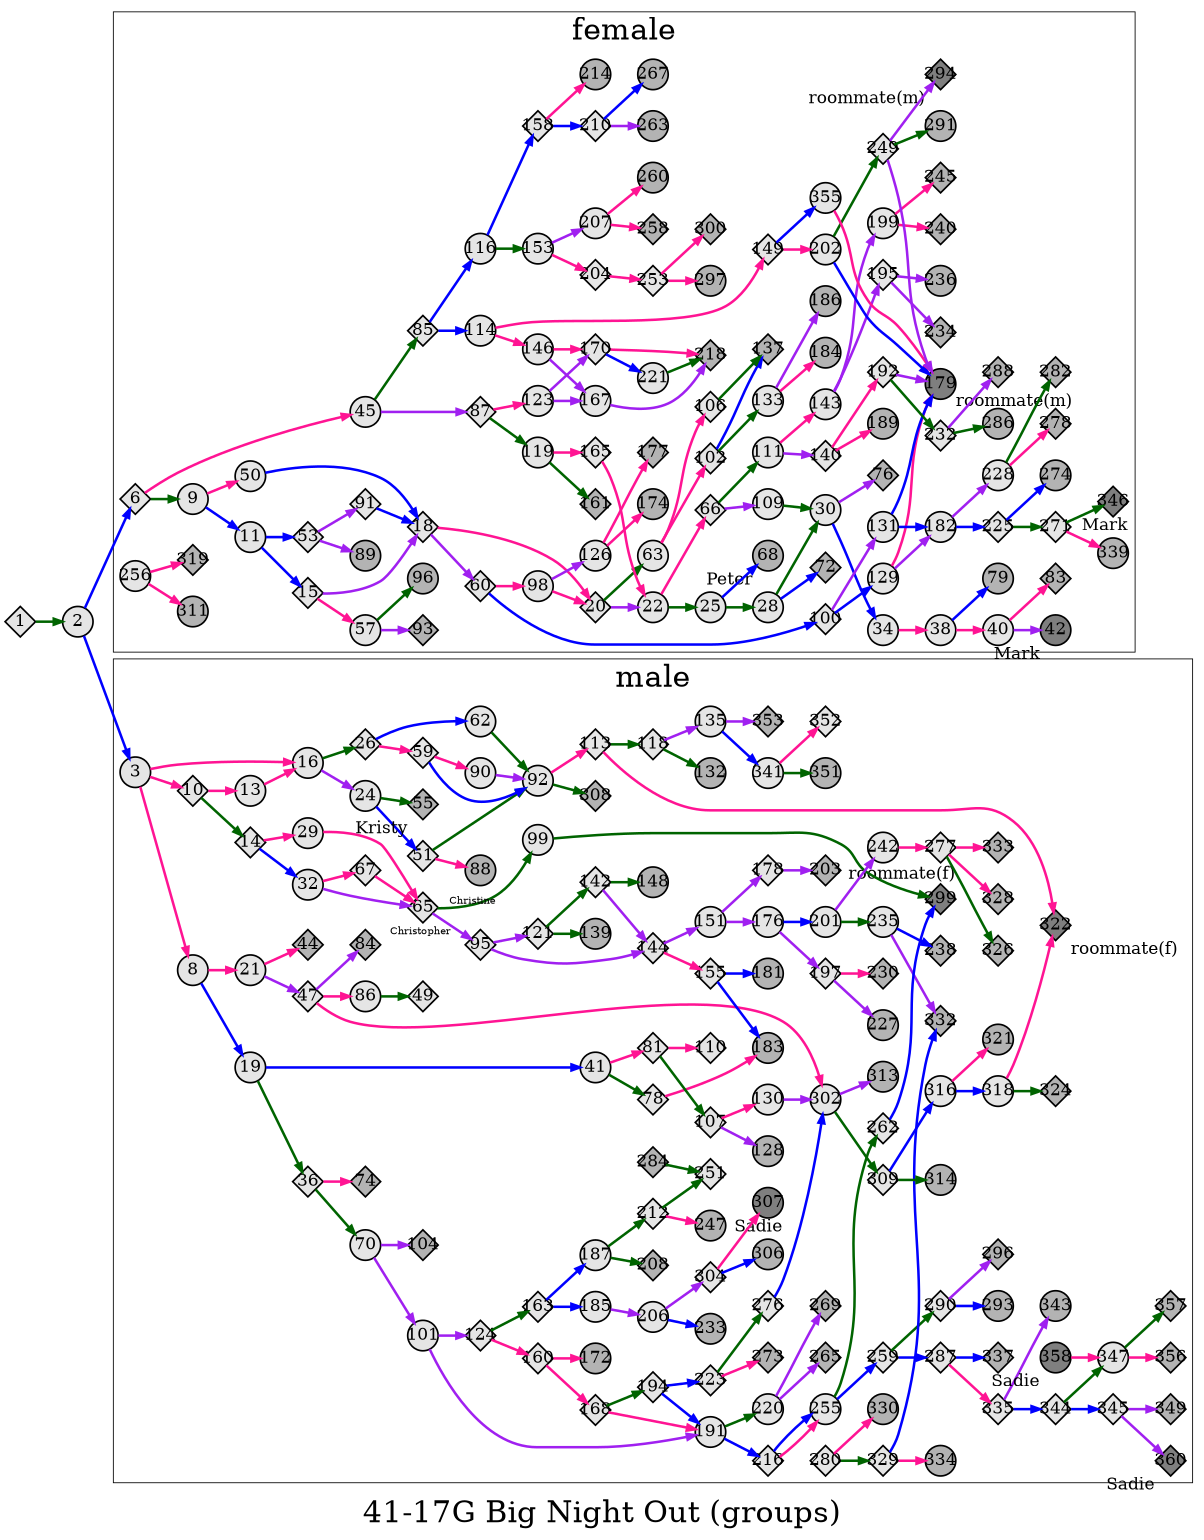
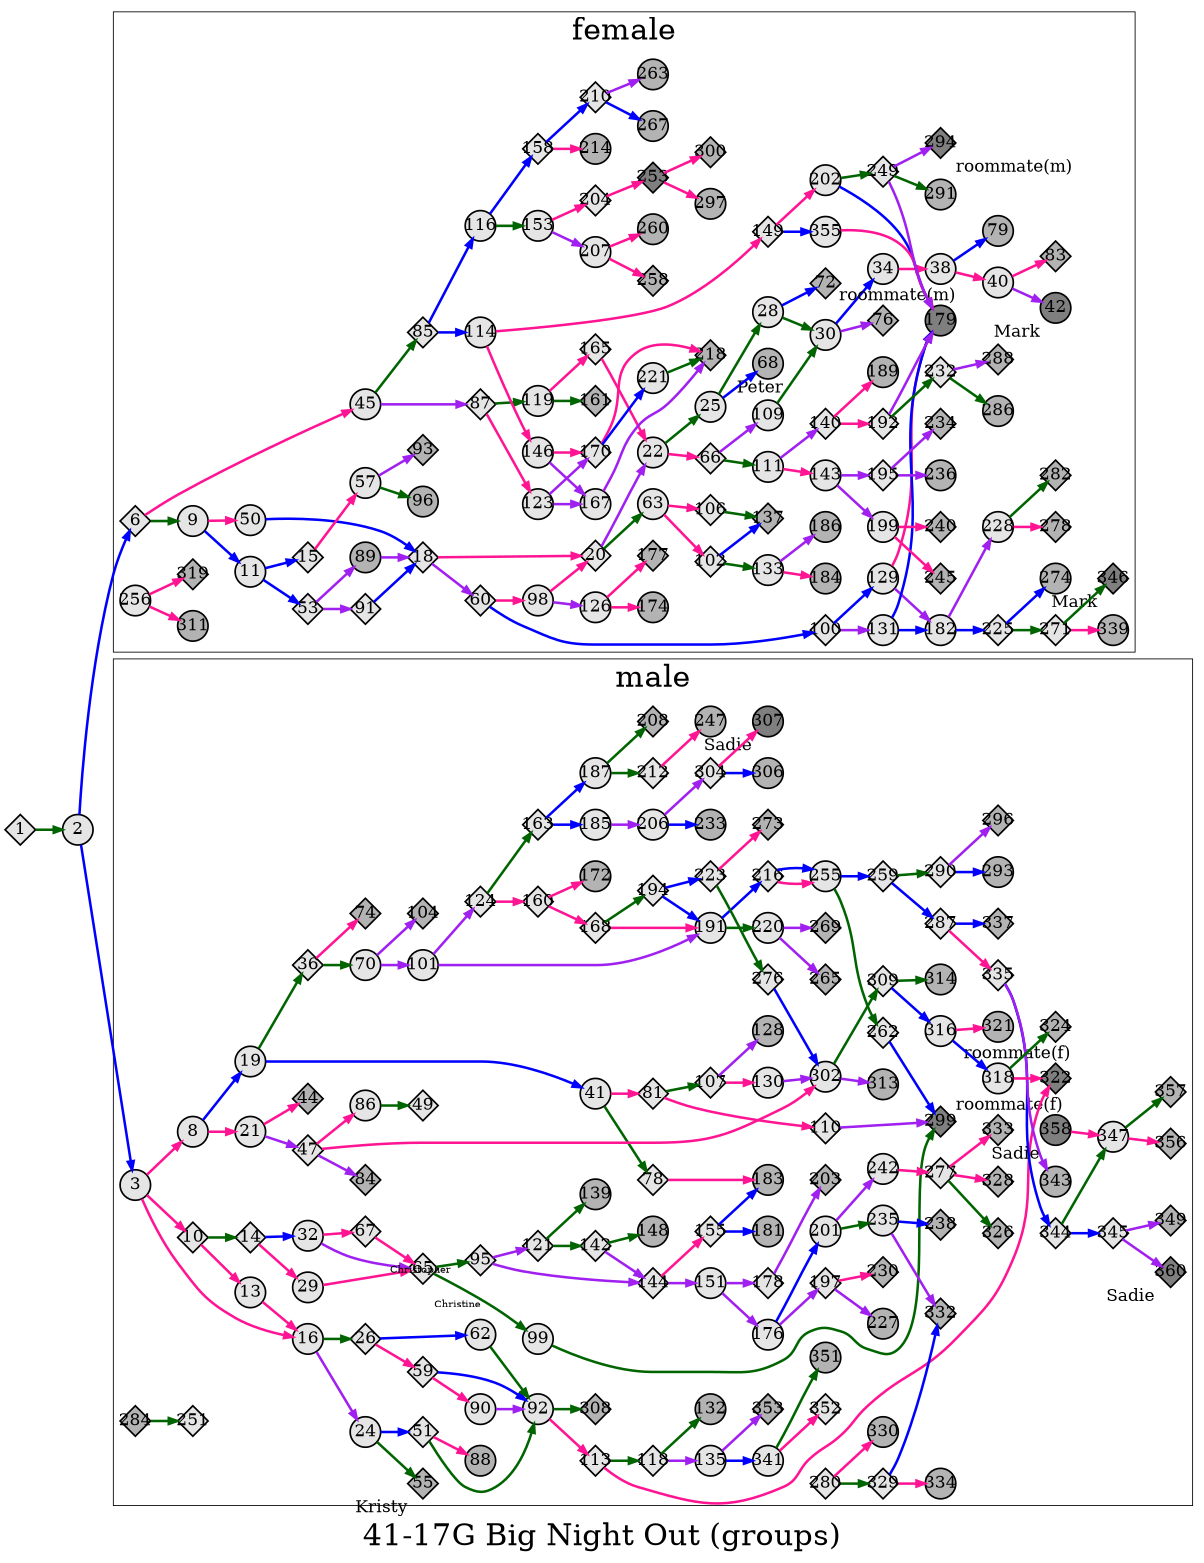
node "253": fillcolor grey90 -> grey50
edge "15" -> "18": now "89" -> "18"
edge "65" -> "95": color purple -> darkgreen
edge "110" -> "299 roommate(f)": added
edge "212" -> "251": removed
